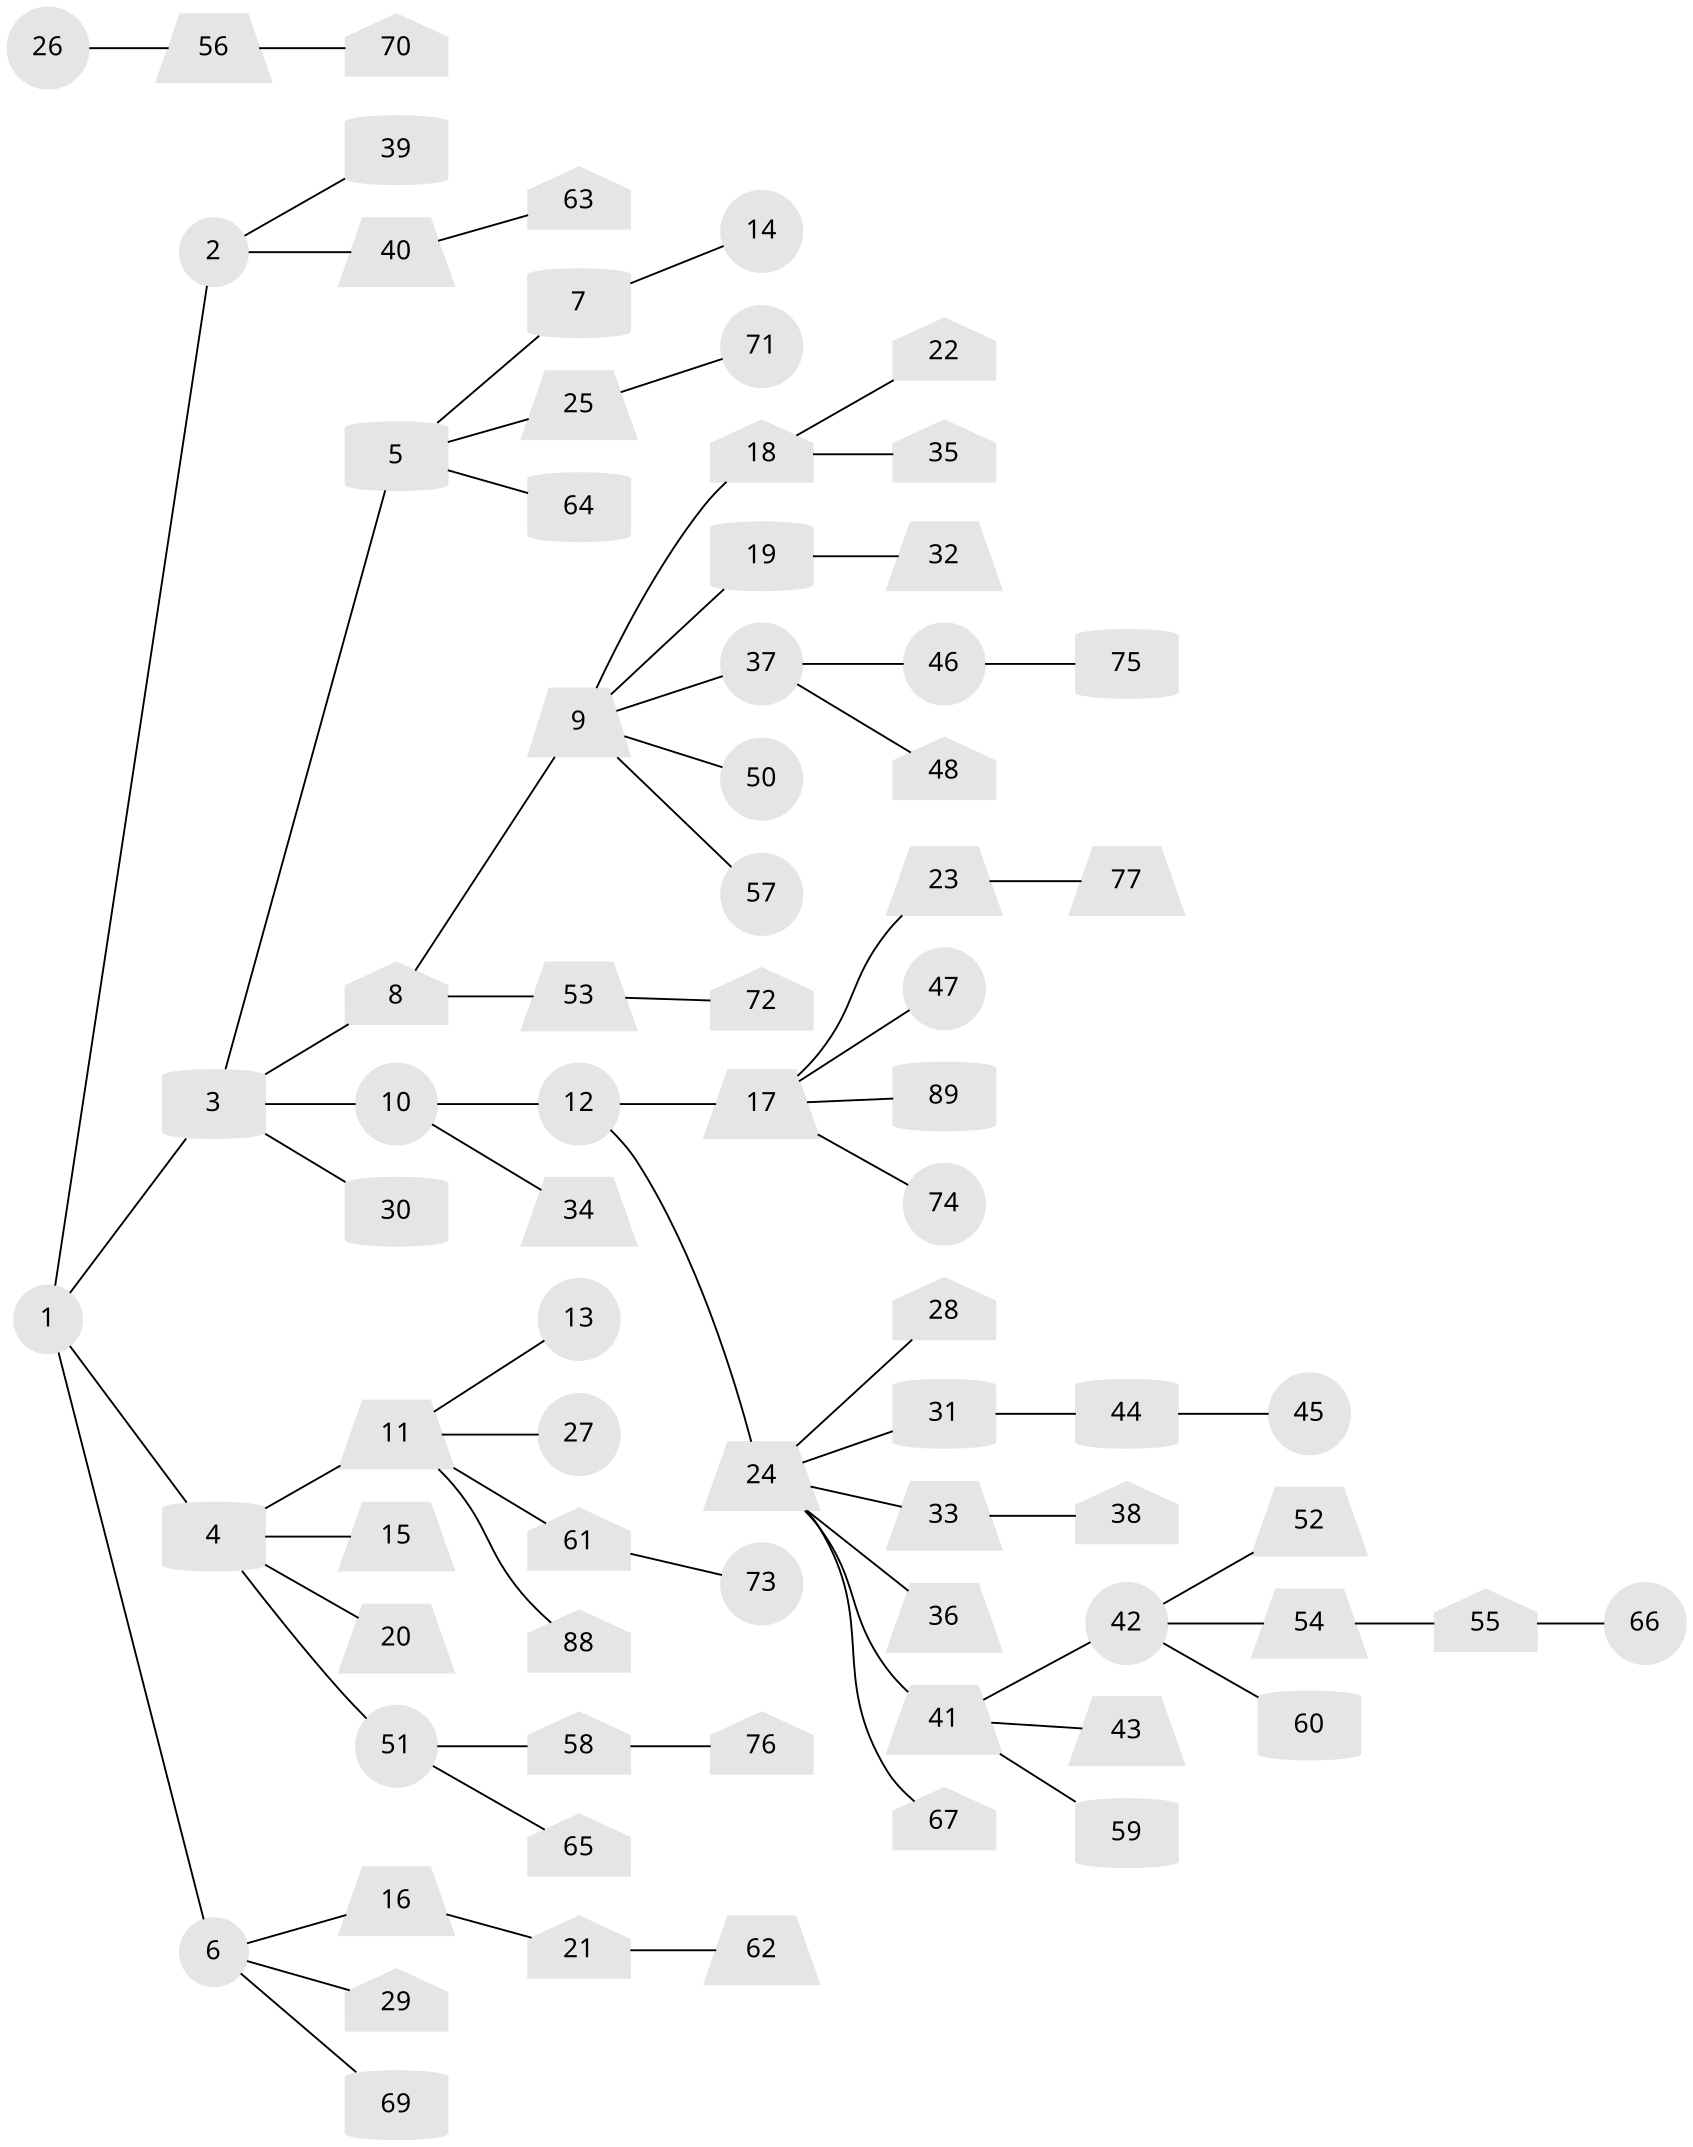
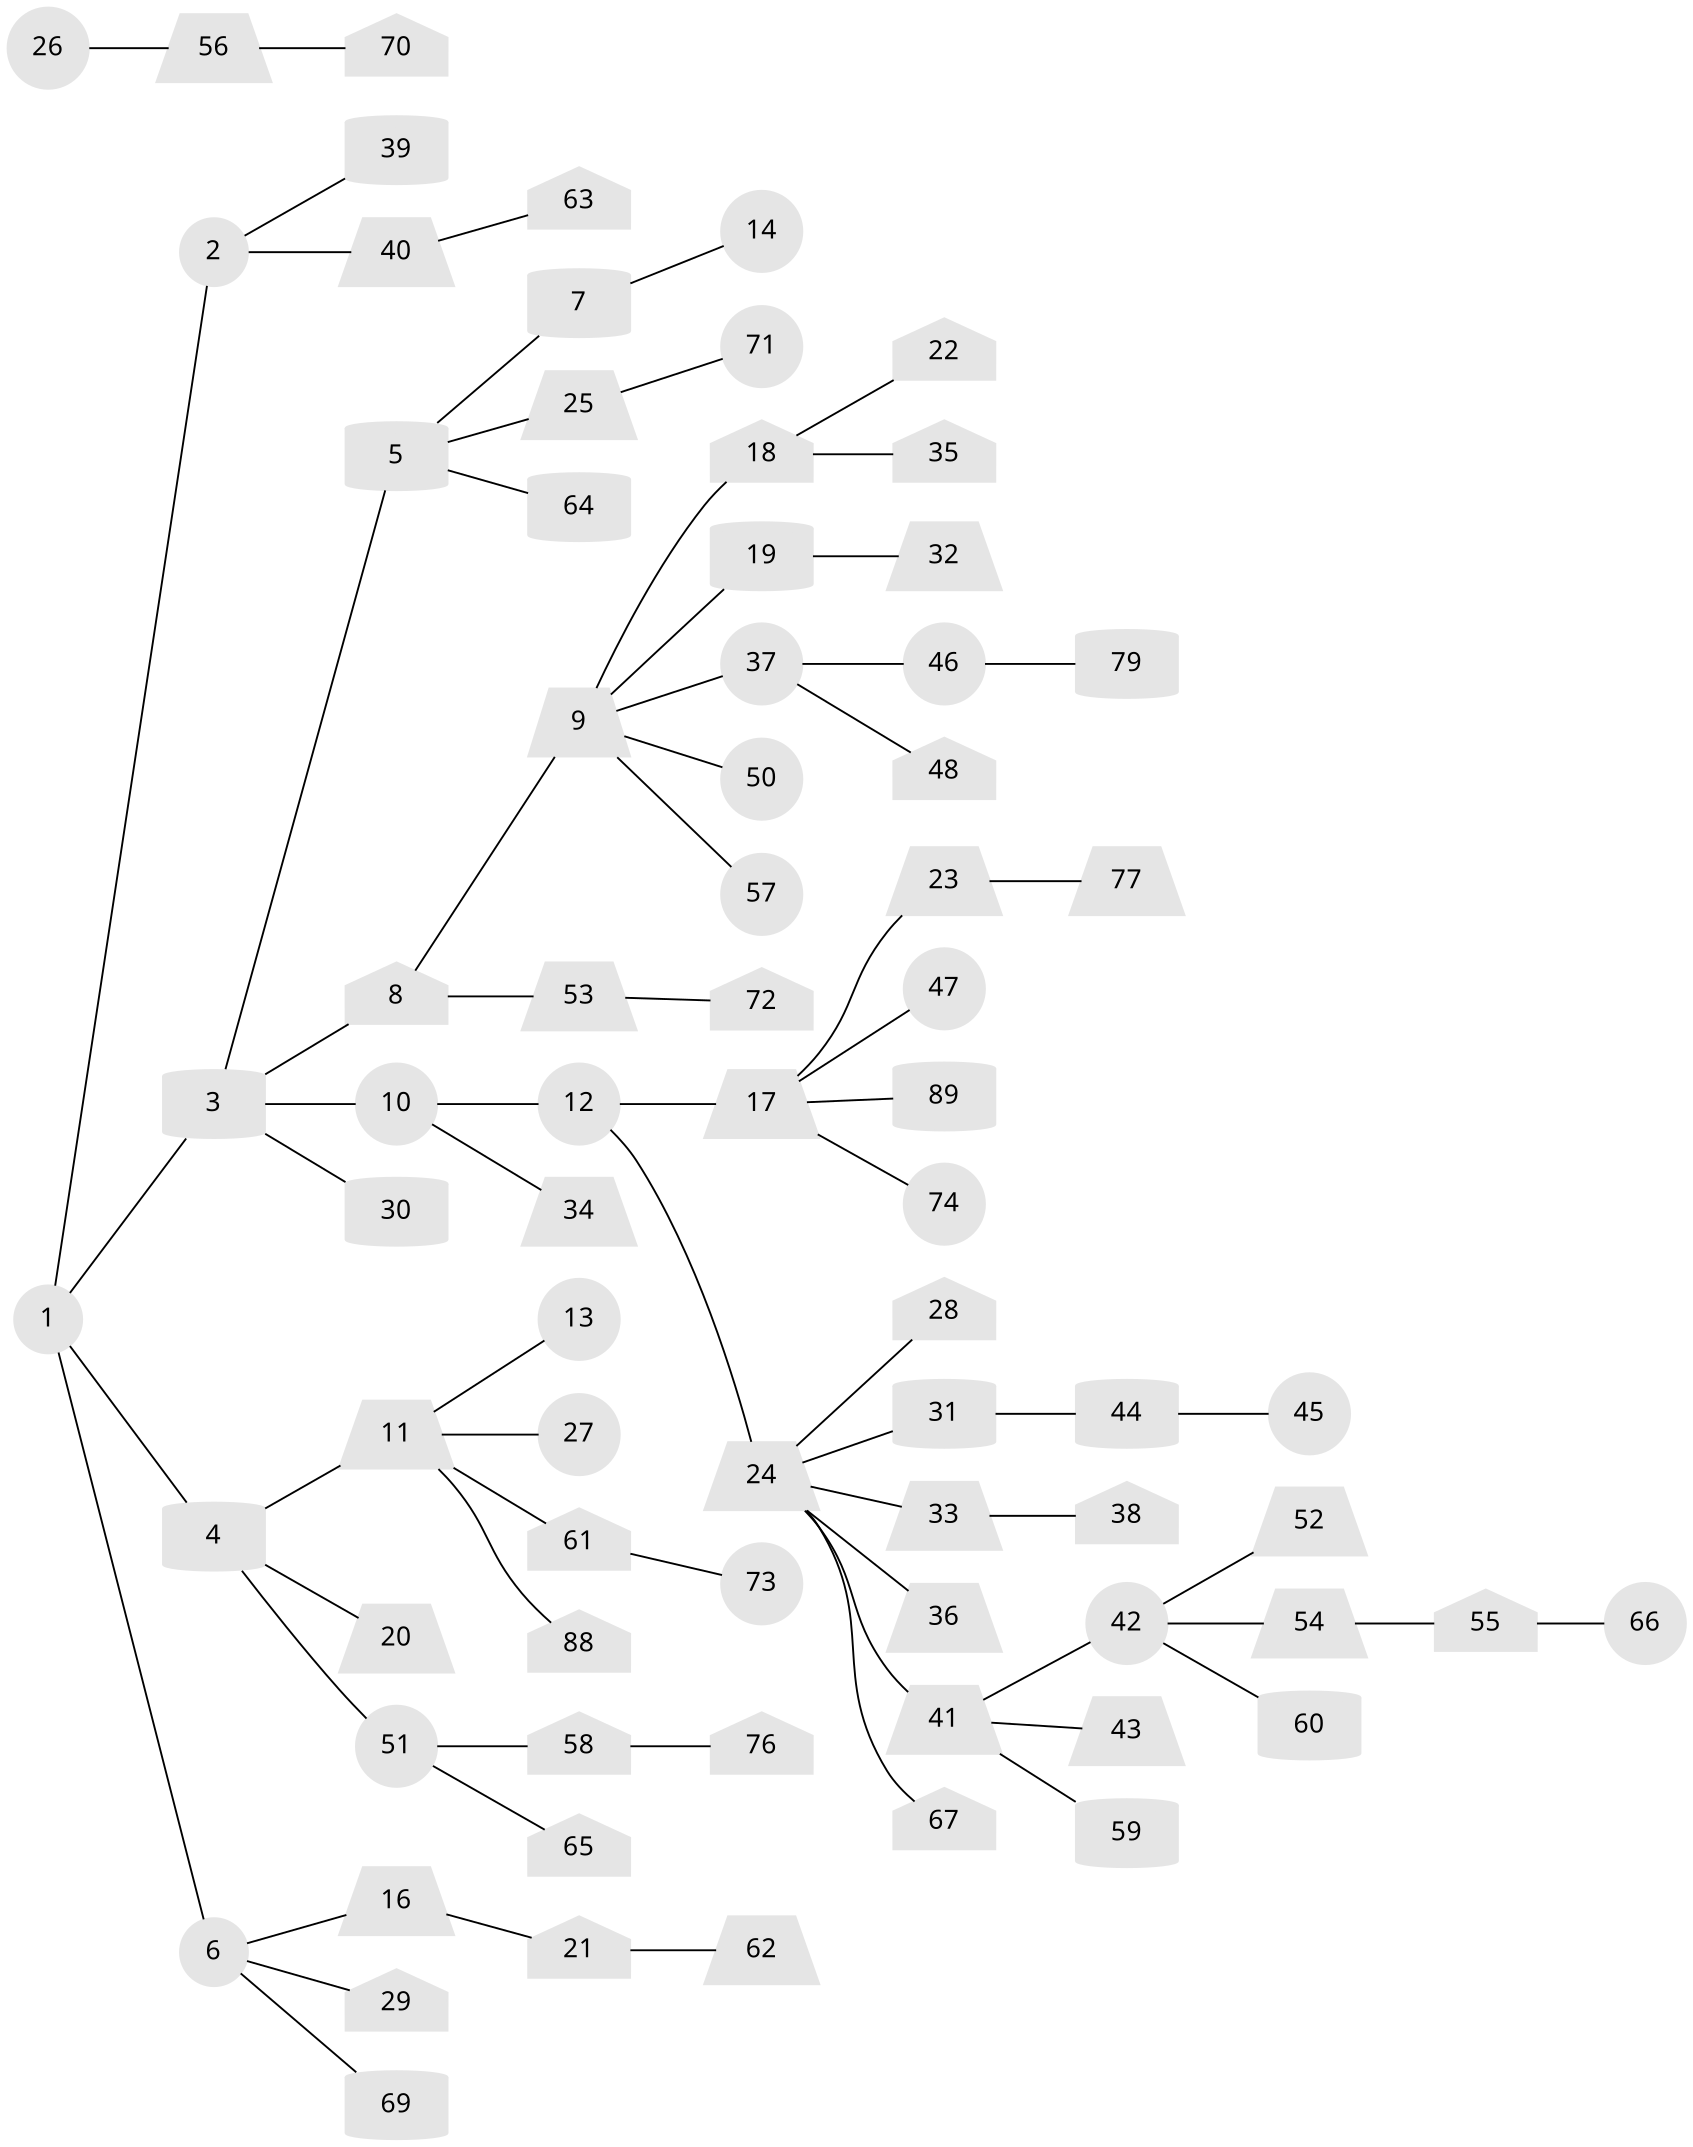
node "75": label "75" -> "79"
node "15": removed
